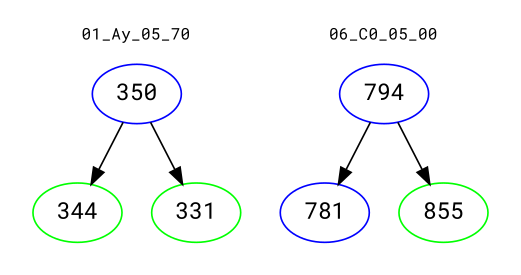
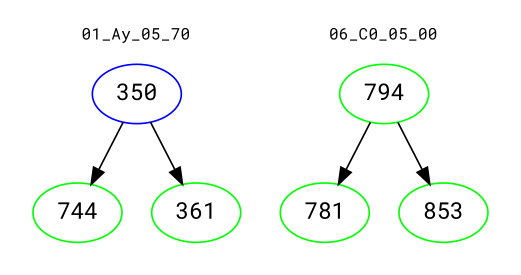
node "794": color blue -> green
node "344": label "344" -> "744"
node "331": label "331" -> "361"
node "781": color blue -> green
node "855": label "855" -> "853"
